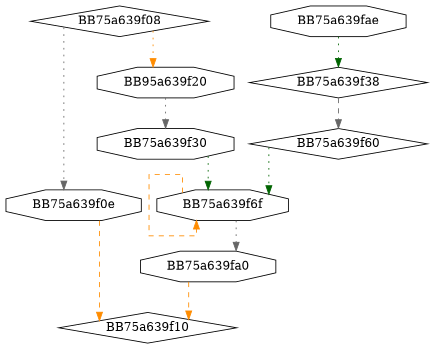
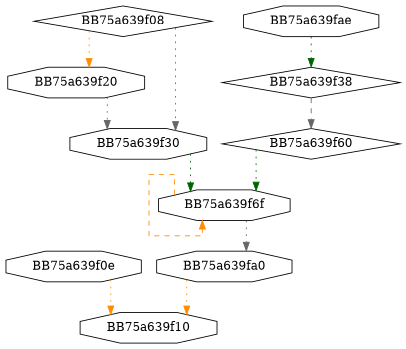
node "BB95a639f20": label "BB95a639f20" -> "BB75a639f20"
edge "BB75a639f08" -> "BB75a639f0e": now "BB75a639f08" -> "BB75a639f30"
edge "BB75a639f0e" -> "BB75a639f10": style dashed -> dotted
edge "BB75a639fa0" -> "BB75a639f10": style dashed -> dotted
node "BB75a639f10": shape diamond -> octagon
